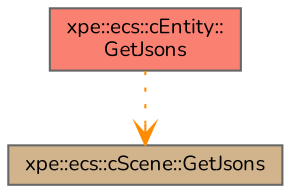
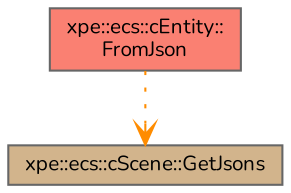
node "xpe::ecs::cEntity:: GetJsons": label "xpe::ecs::cEntity:: GetJsons" -> "xpe::ecs::cEntity:: FromJson"
